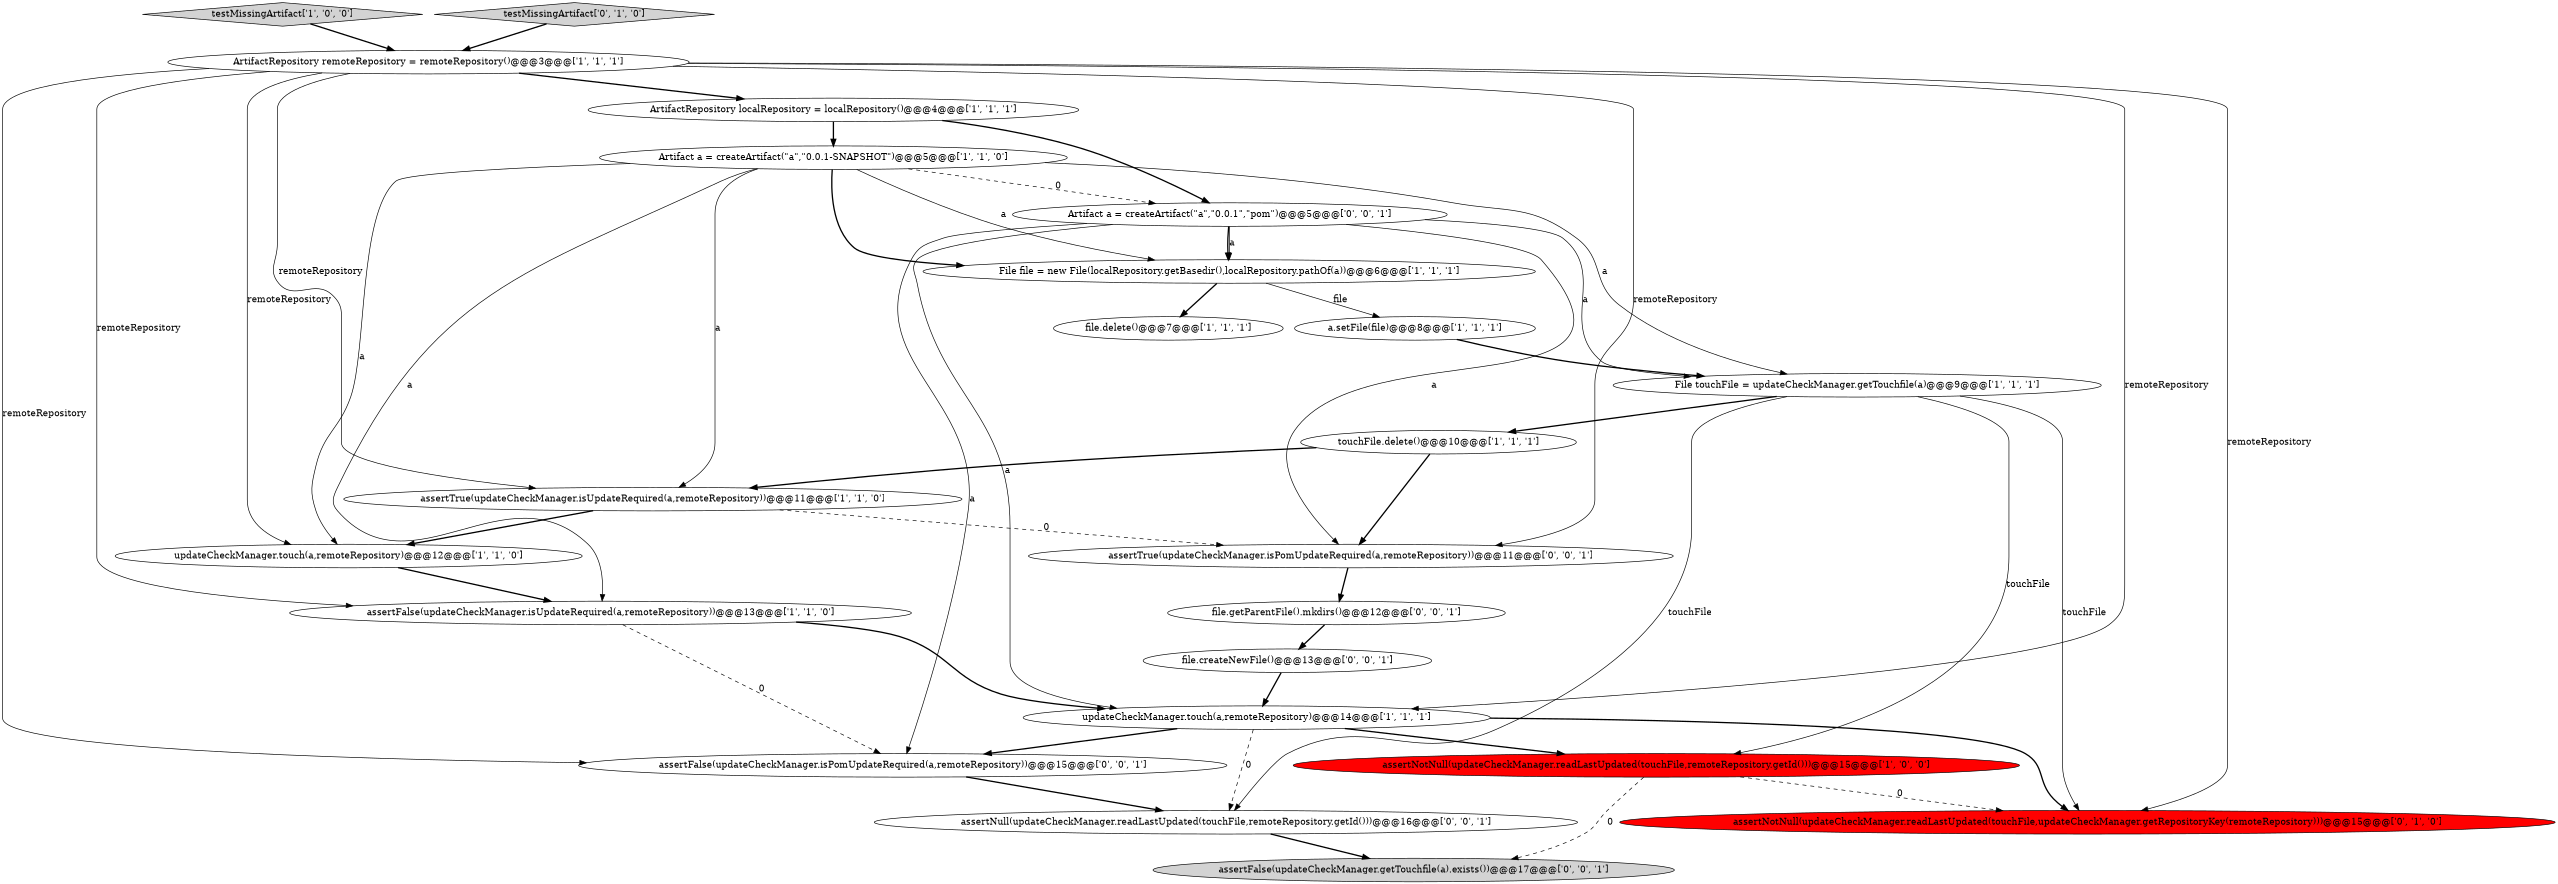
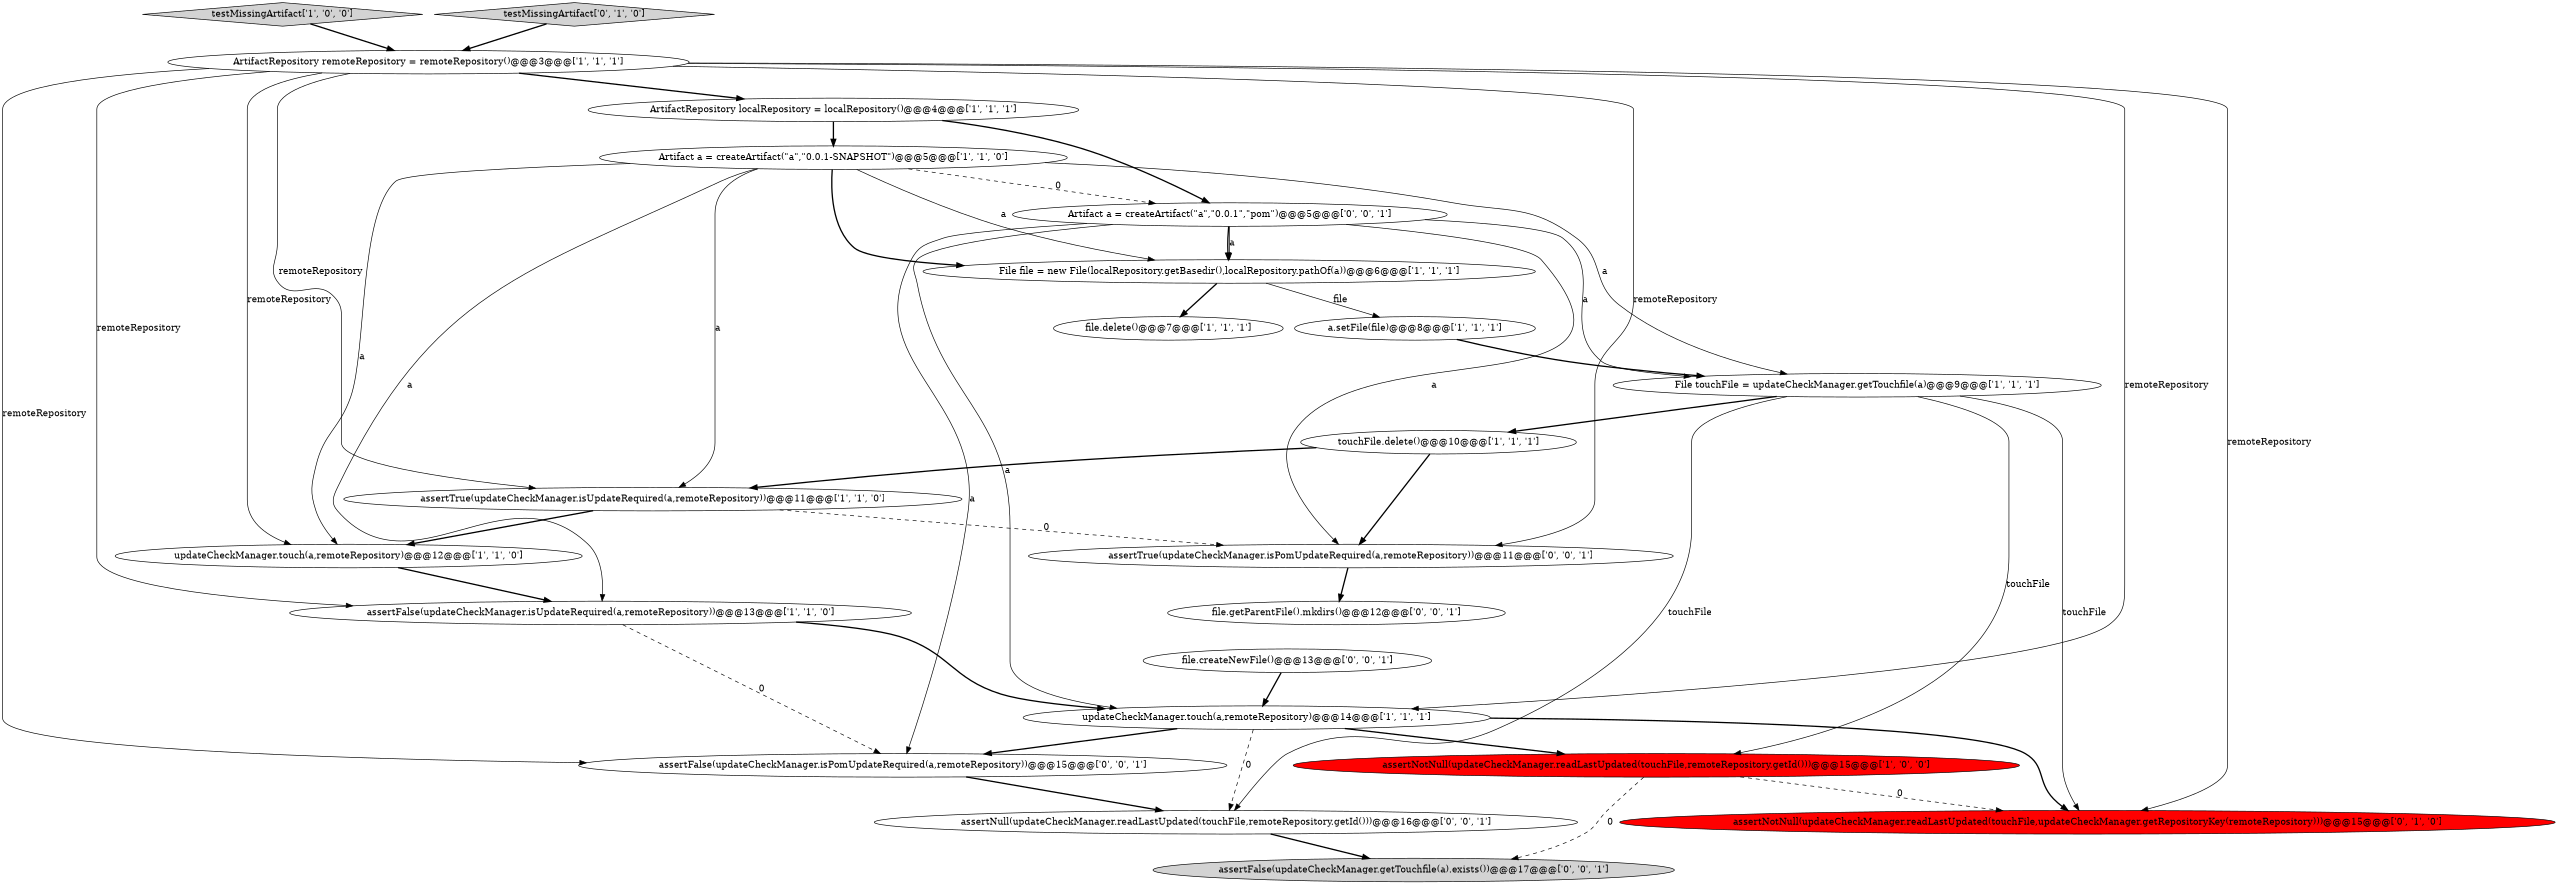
edge "file.getParentFile().mkdirs()@@@12@@@['0', '0', '1']" -> "file.createNewFile()@@@13@@@['0', '0', '1']": removed
